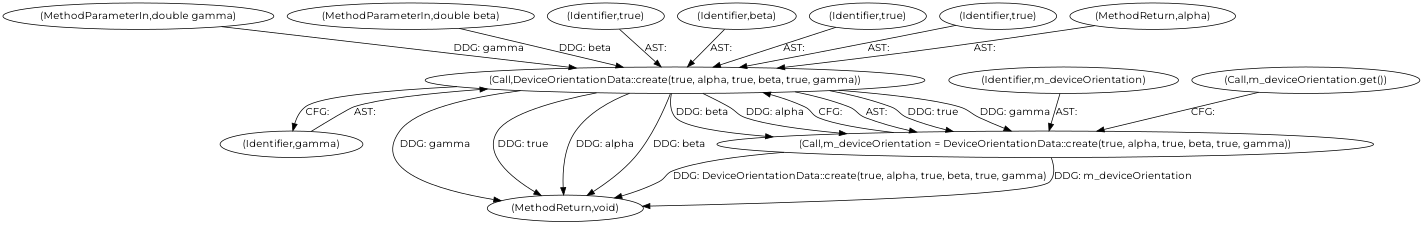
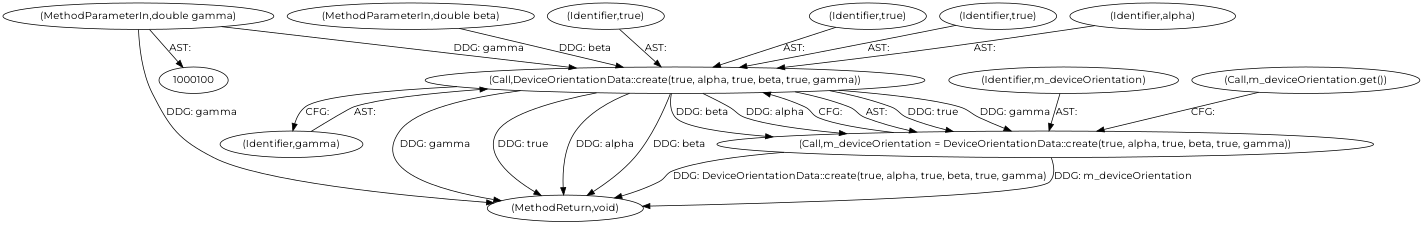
node "(Identifier,beta)": removed
node "(MethodReturn,alpha)": label "(MethodReturn,alpha)" -> "(Identifier,alpha)"
node "1000100": added
edge "(MethodParameterIn,double gamma)" -> "(MethodReturn,void)": added, label "DDG: gamma"
